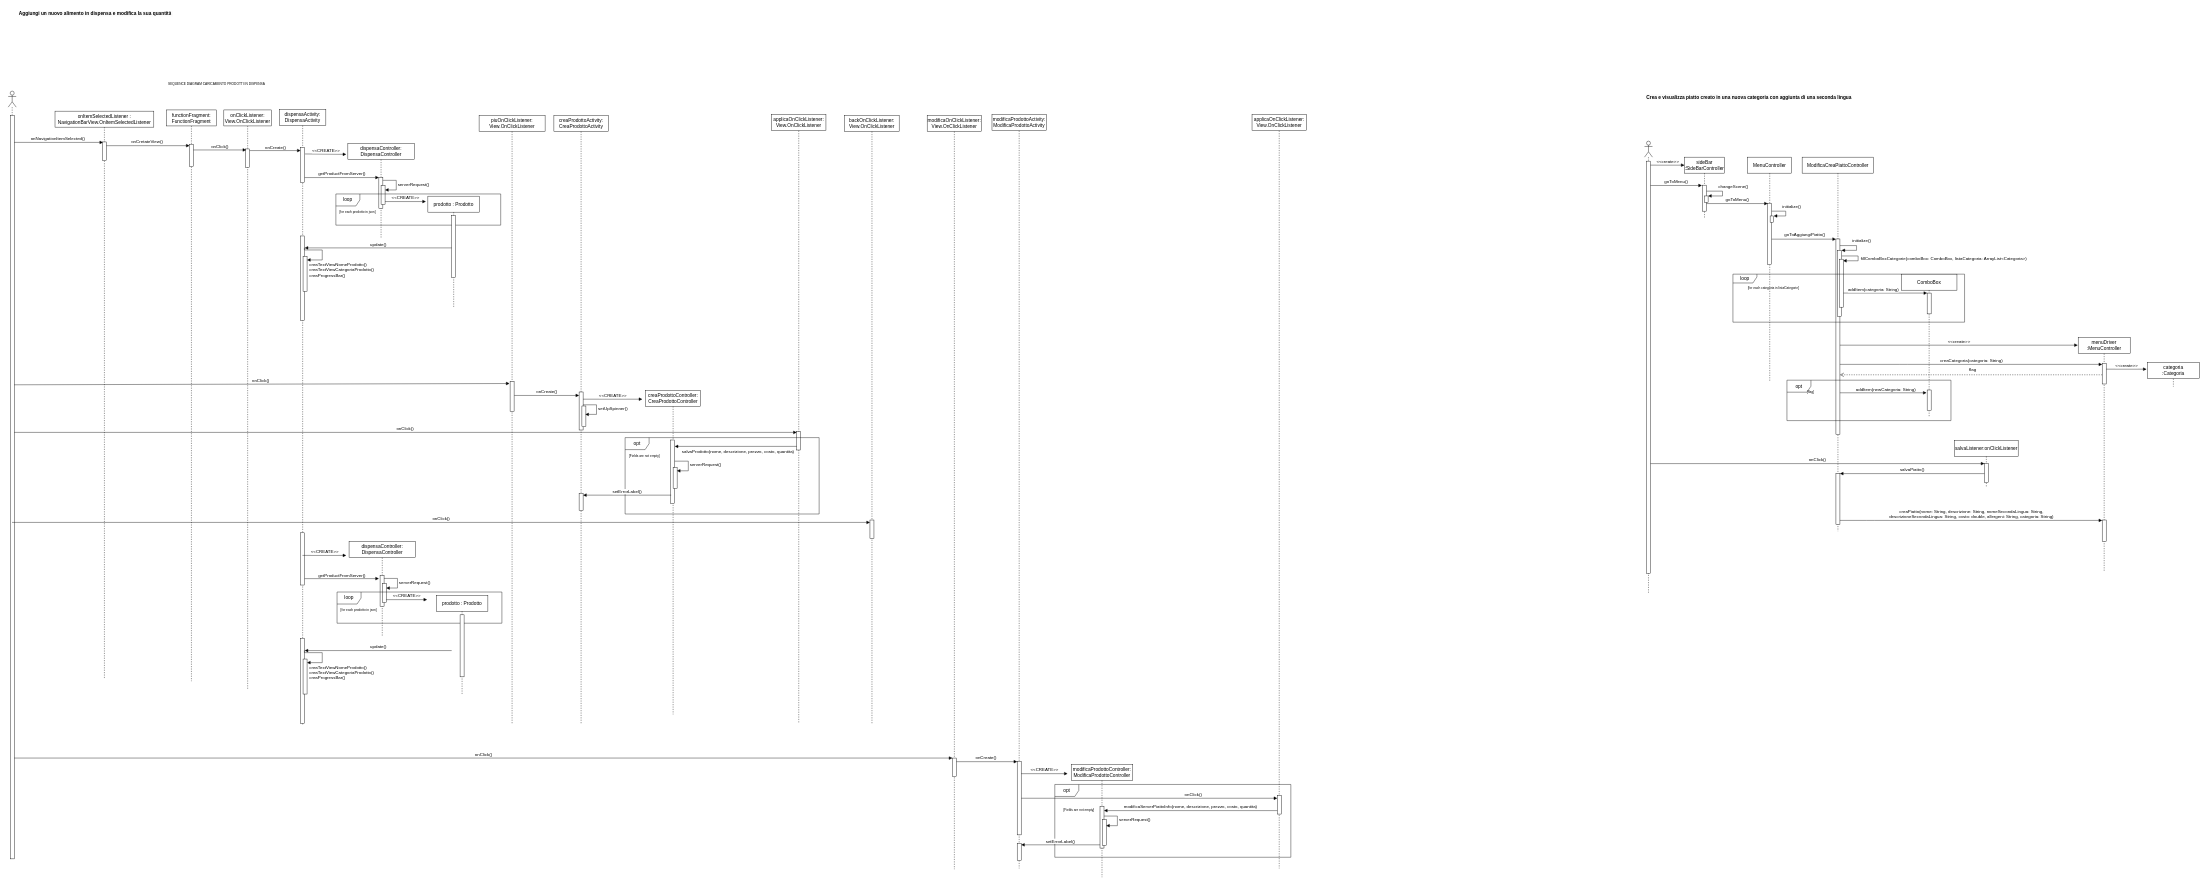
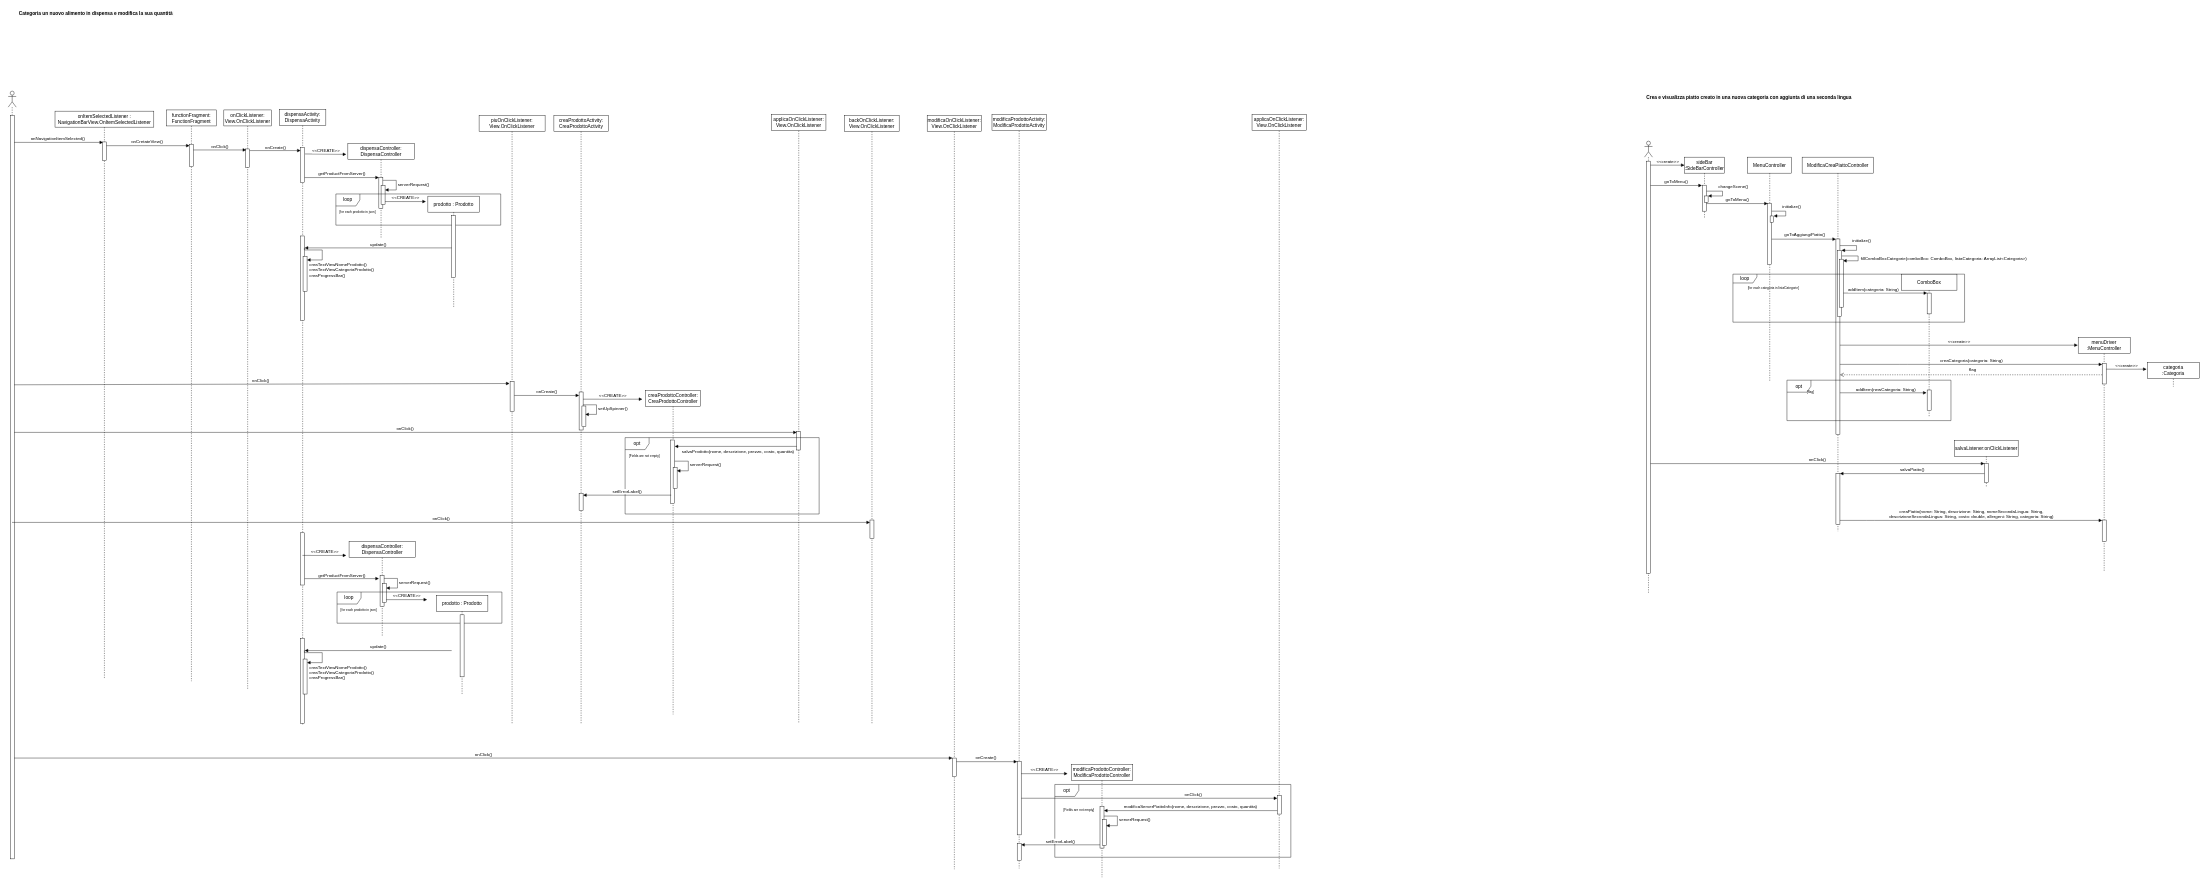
node "Aggiungi un nuovo alimento in dispensa e modifica la sua quantità": label "Aggiungi un nuovo alimento in dispensa e modifica la sua quantità" -> "Categoria un nuovo alimento in dispensa e modifica la sua quantità"
node "SEQUENCE DIAGRAM CARICAMENTO PRODOTTI IN DISPENSA": removed
